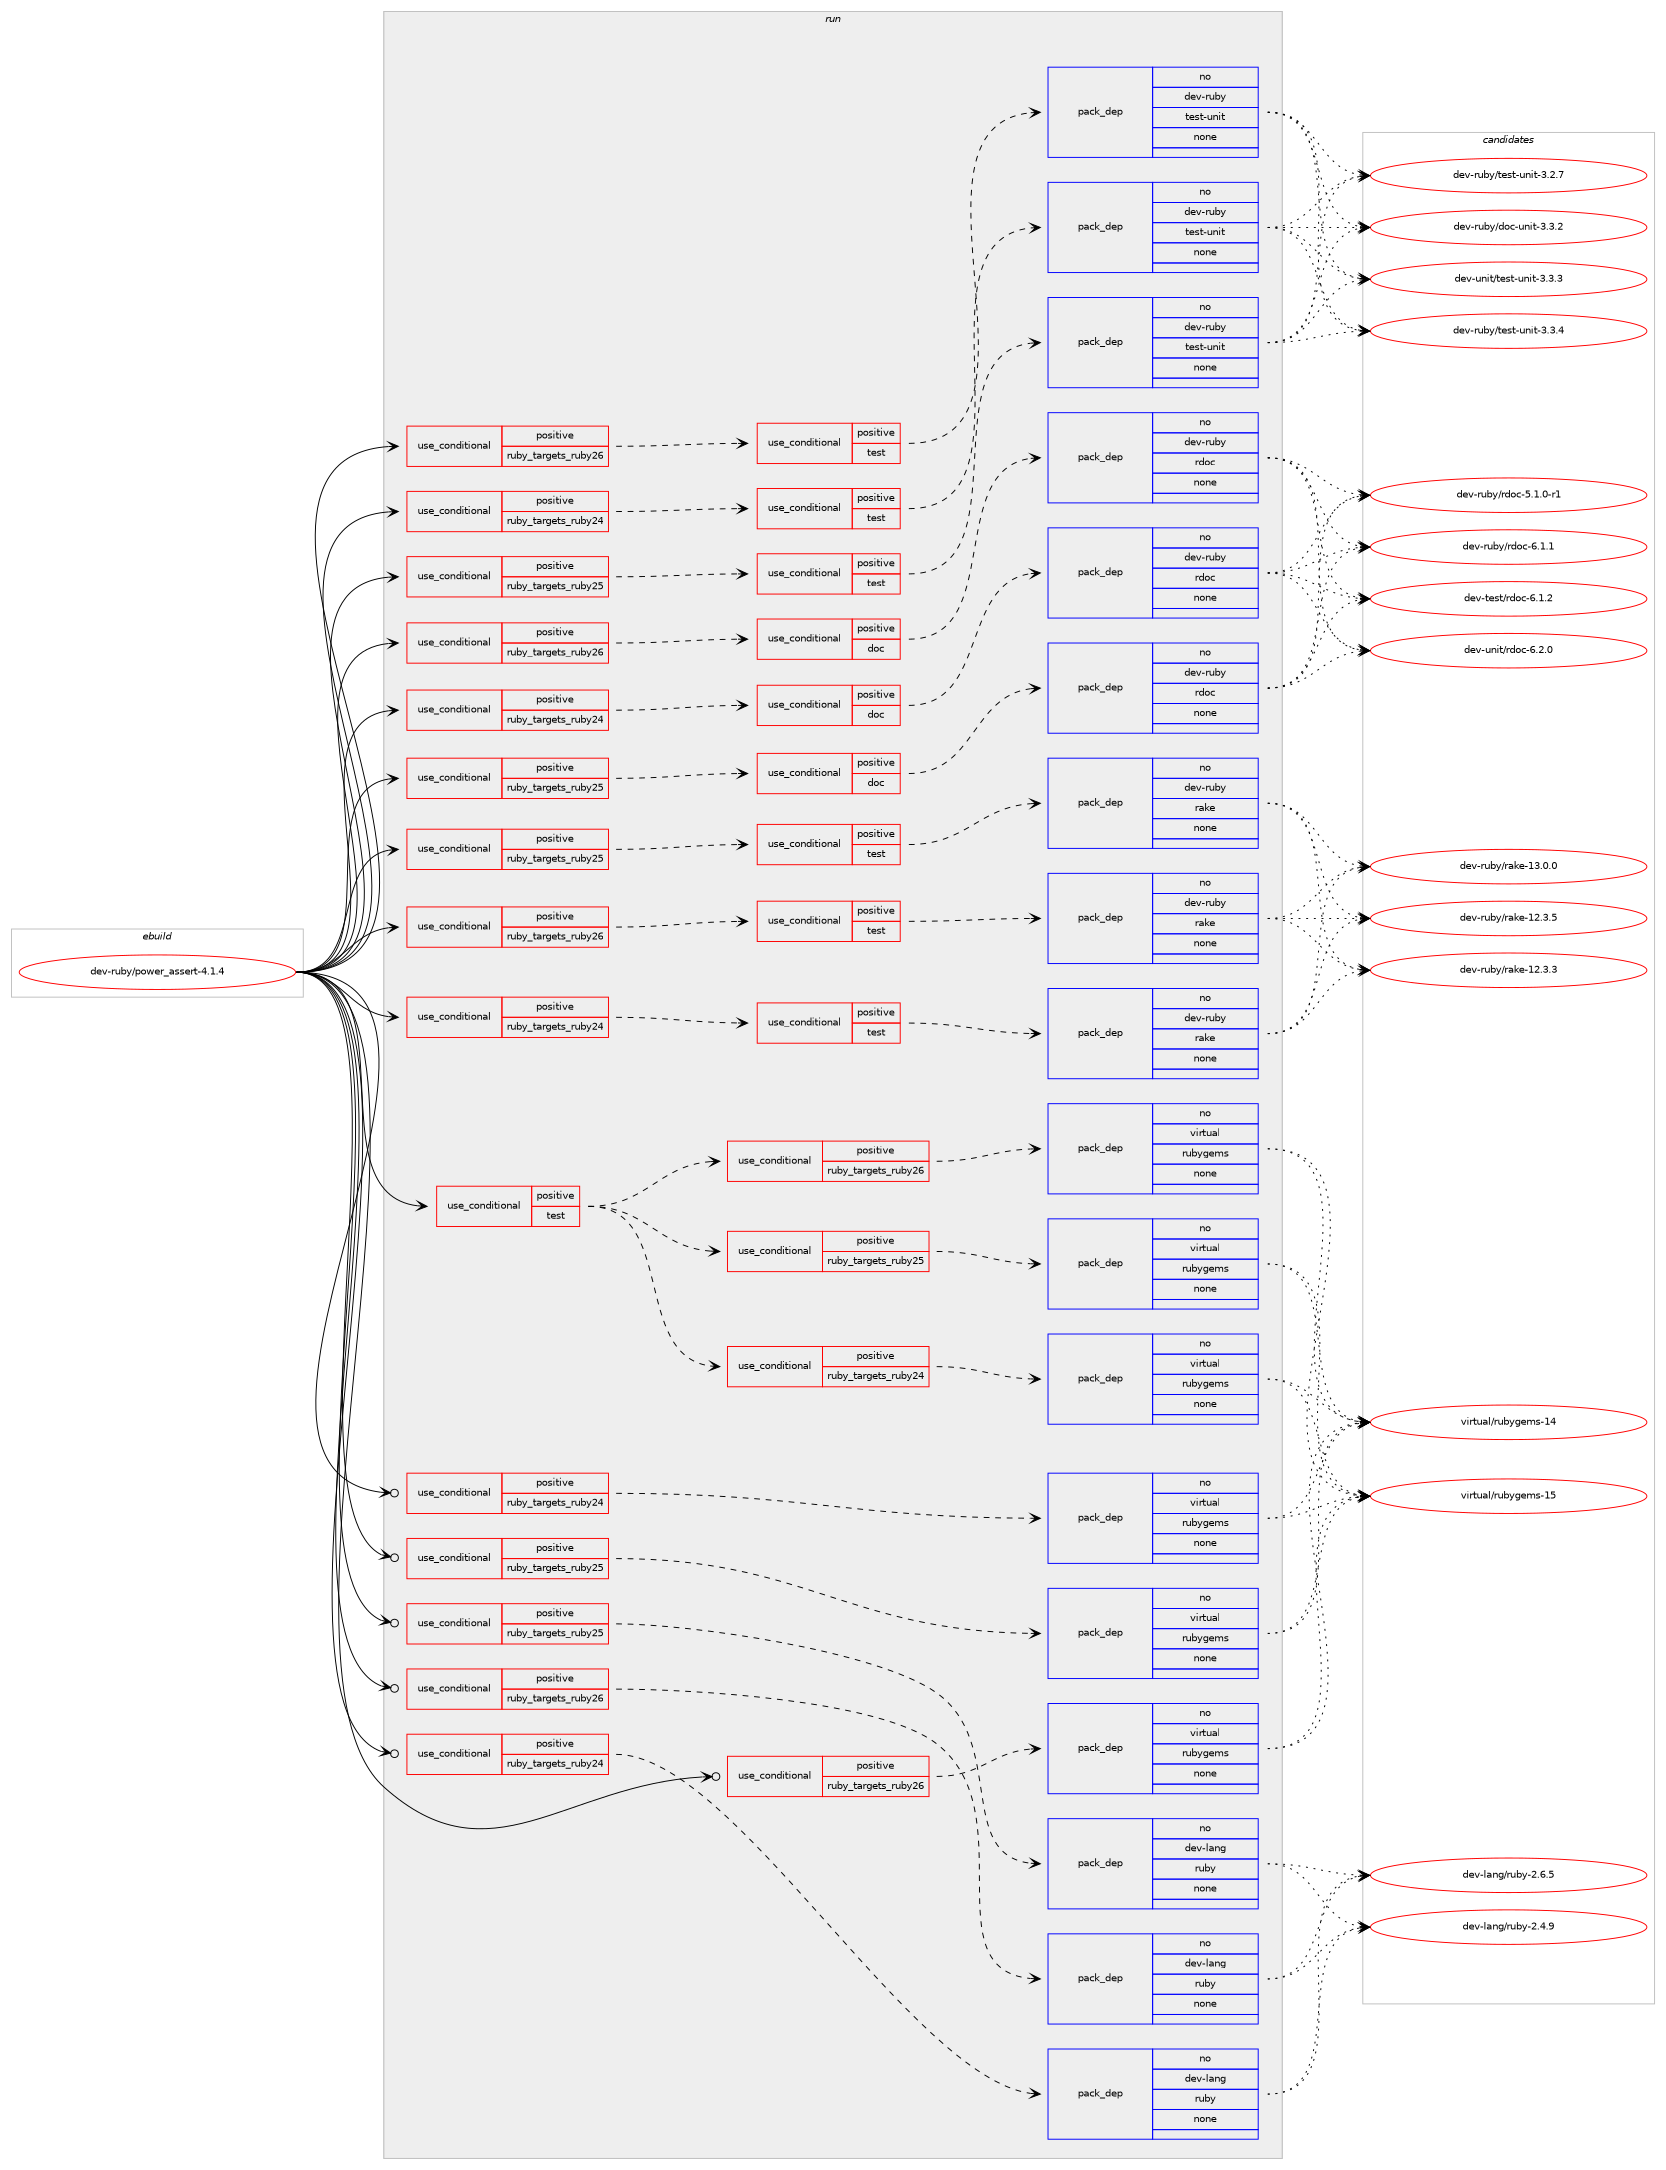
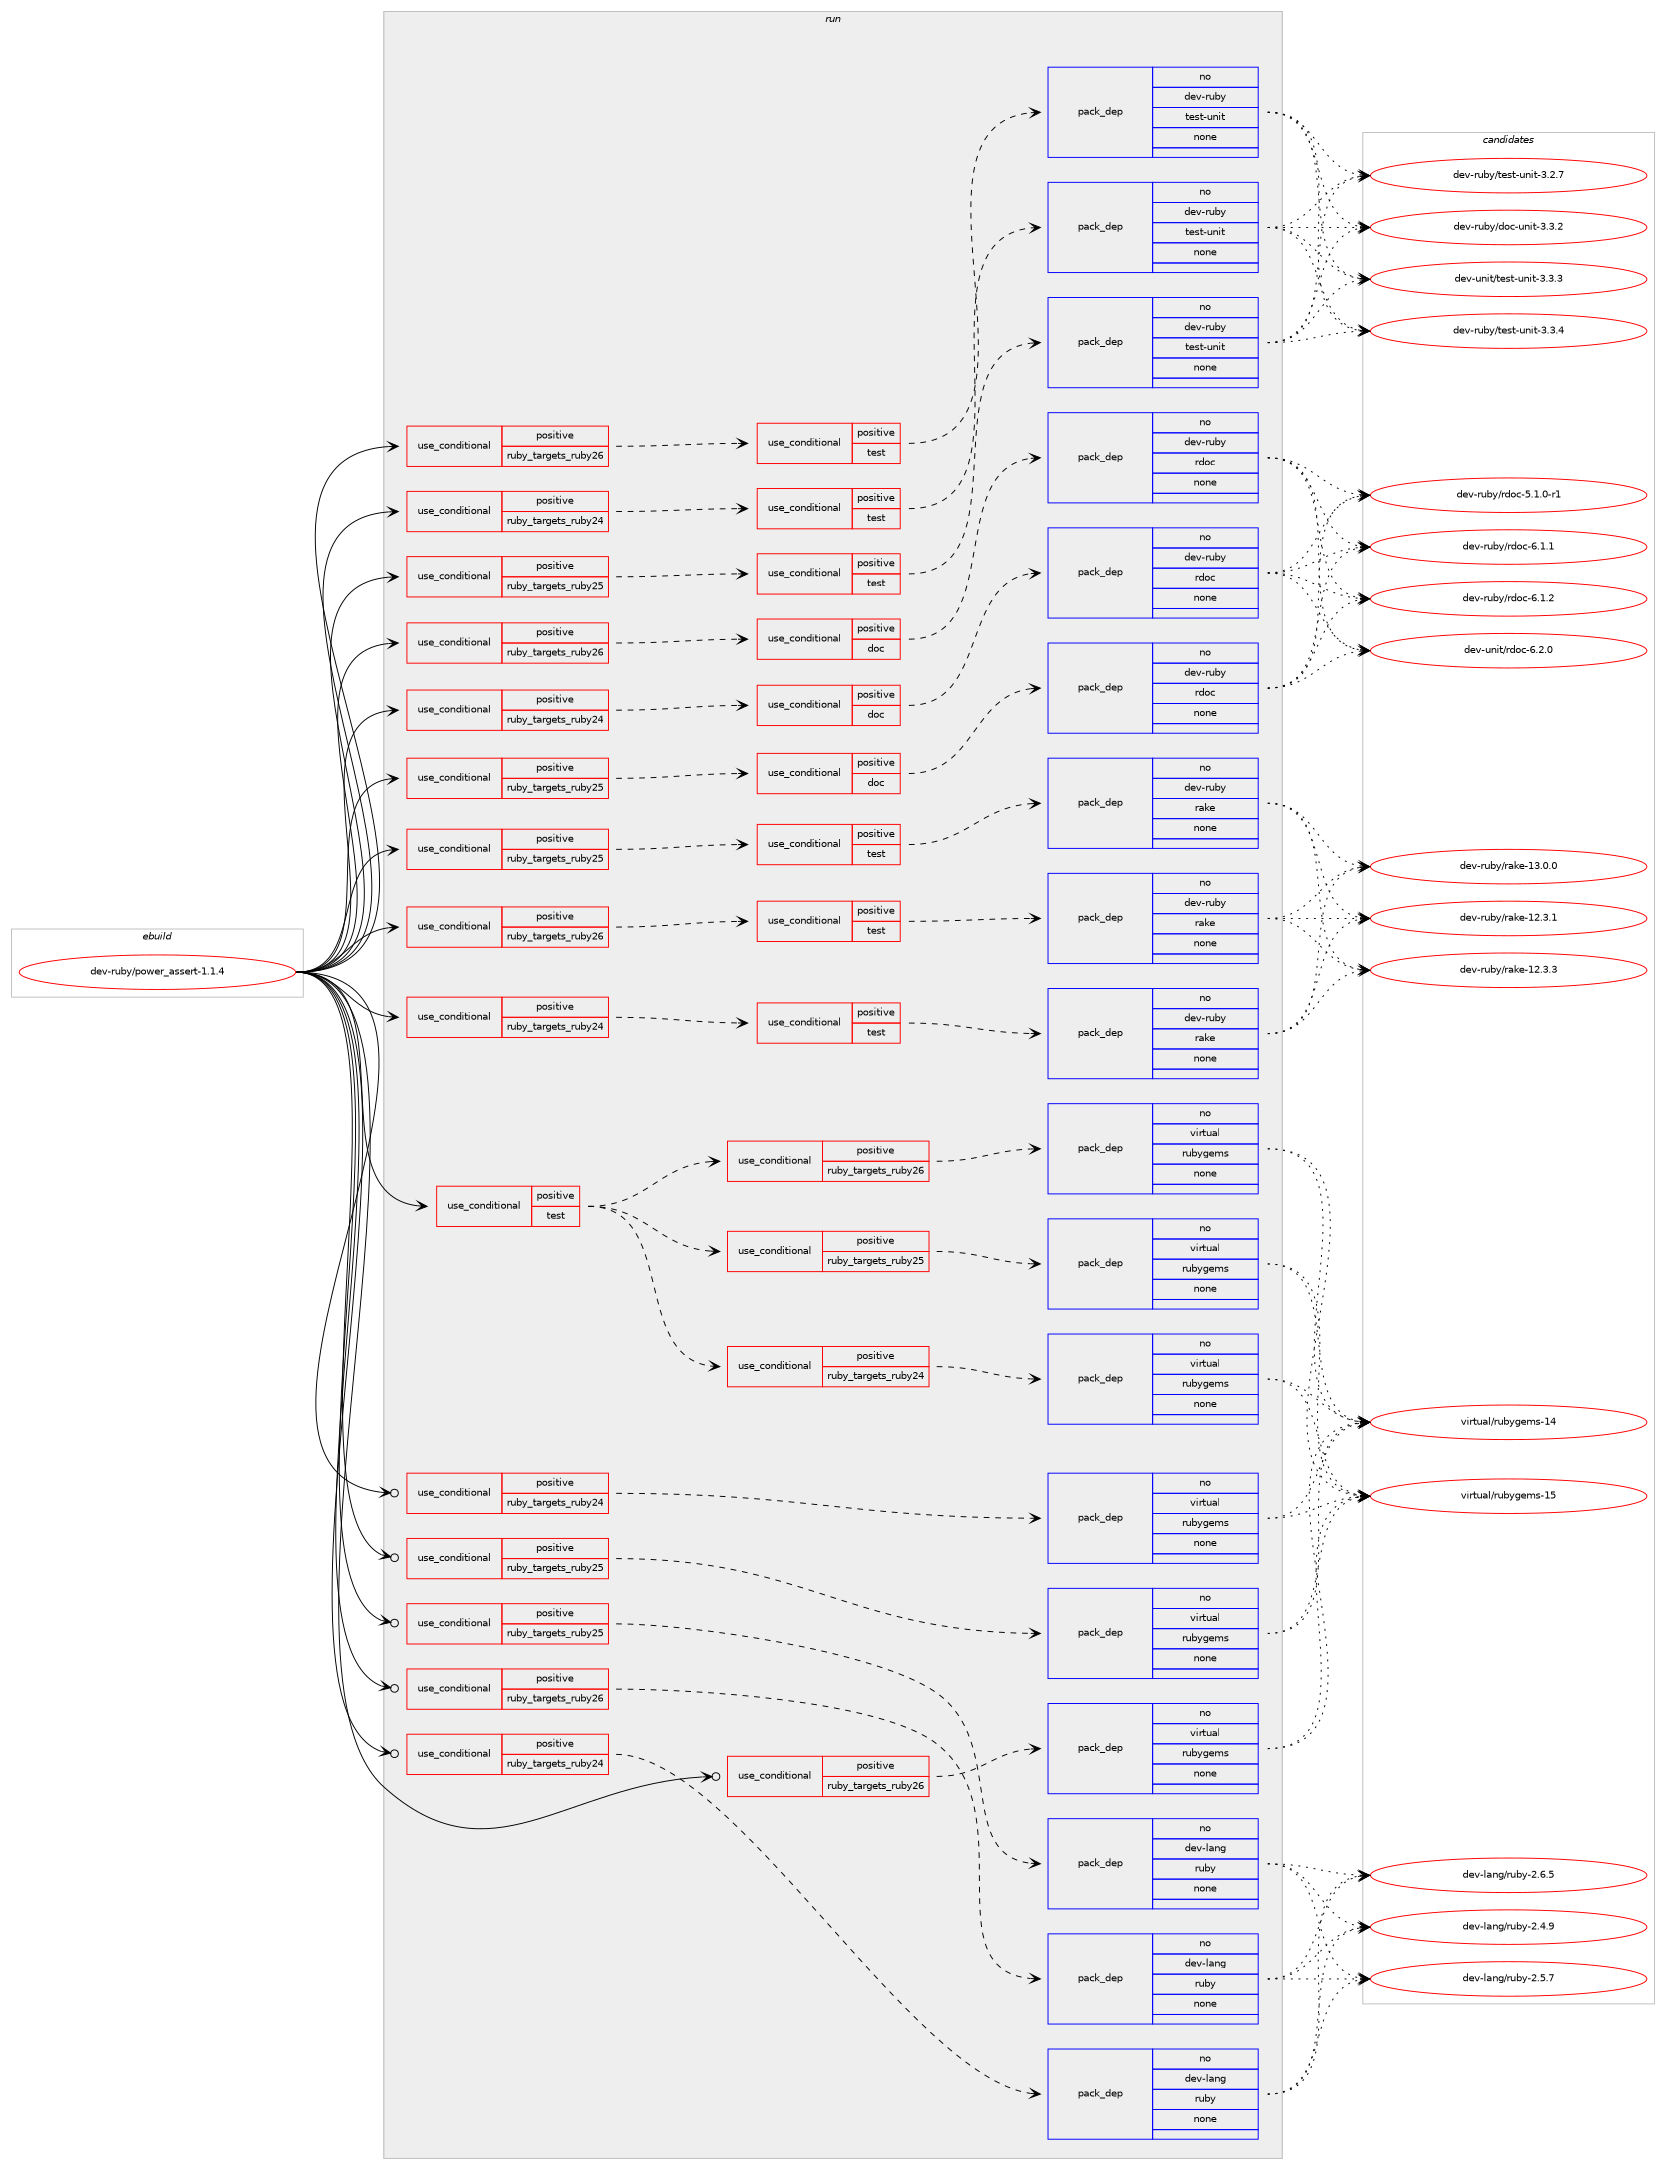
node "dev-test/rdoc-6.1.2": label "dev-test/rdoc-6.1.2" -> "dev-ruby/rdoc-6.1.2"
node "dev-ruby/rake-12.3.5": label "dev-ruby/rake-12.3.5" -> "dev-ruby/rake-12.3.1"
node "dev-ruby/power_assert-4.1.4": label "dev-ruby/power_assert-4.1.4" -> "dev-ruby/power_assert-1.1.4"
node "dev-lang/ruby-2.5.7": added
